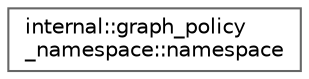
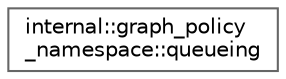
node "internal::graph_policy _namespace::namespace": label "internal::graph_policy _namespace::namespace" -> "internal::graph_policy _namespace::queueing"
